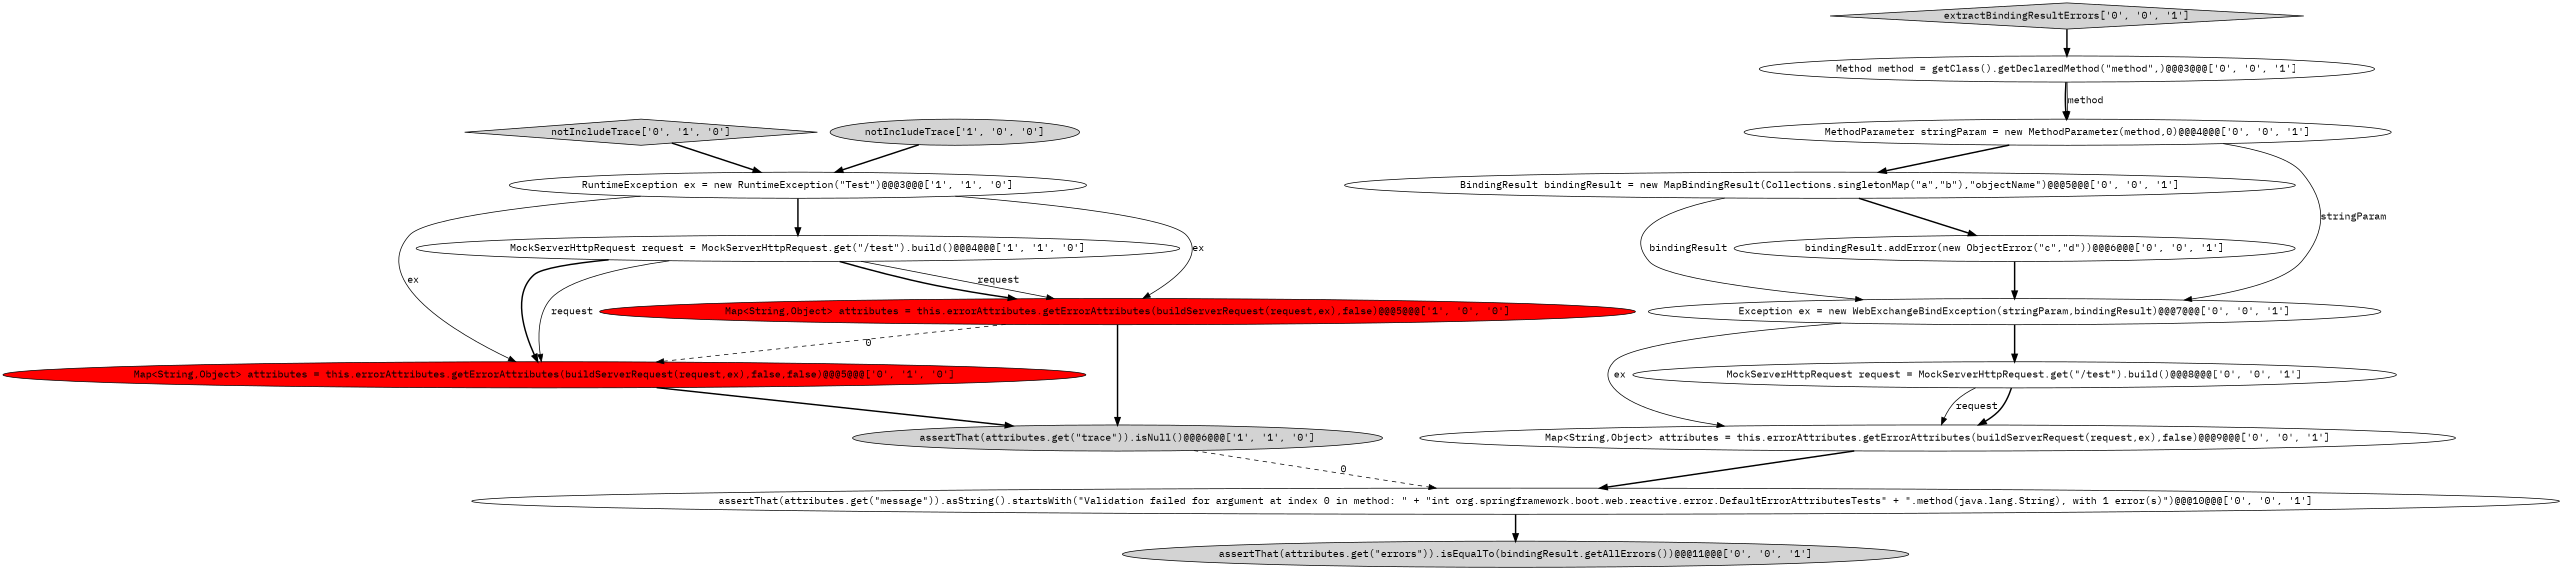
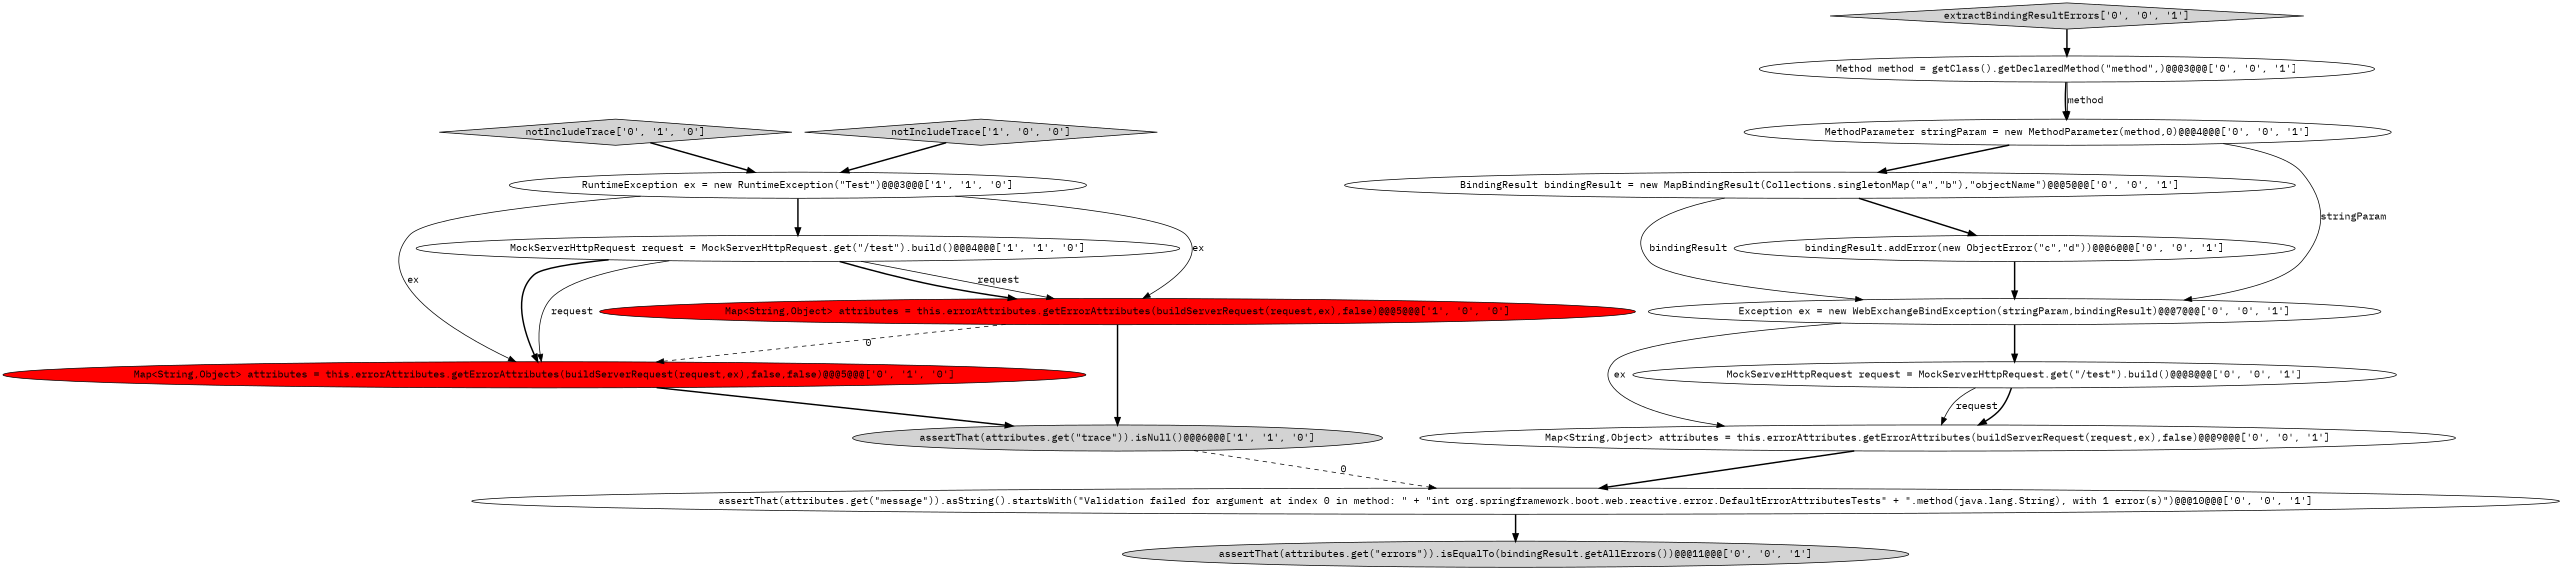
node "notIncludeTrace['1', '0', '0']": shape ellipse -> diamond
